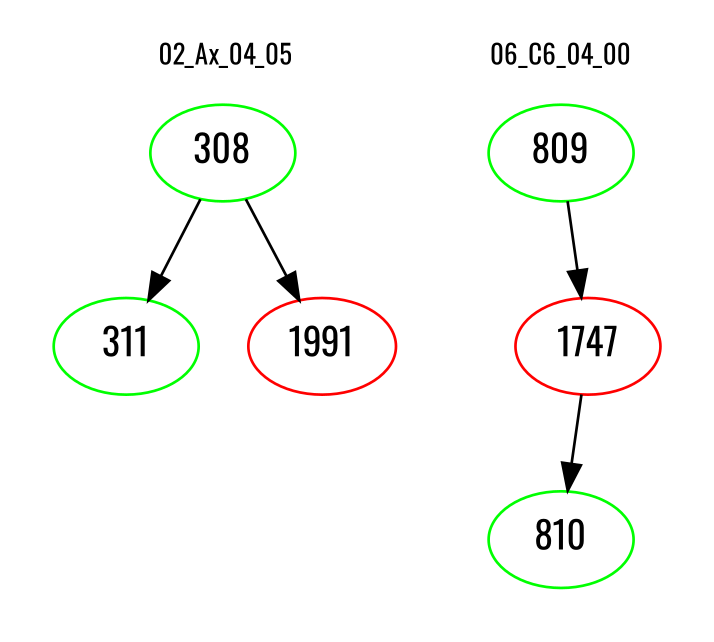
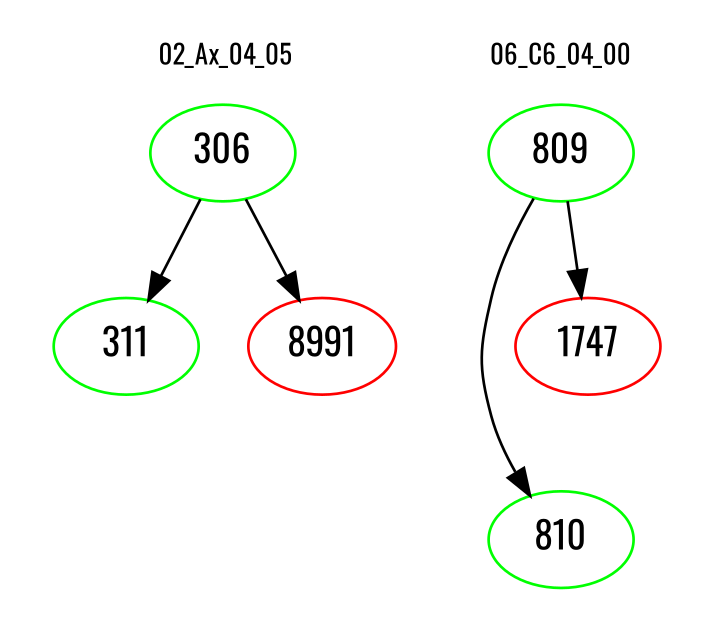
node "308": label "308" -> "306"
node "1991": label "1991" -> "8991"
edge "1747" -> "810": now "809" -> "810"
